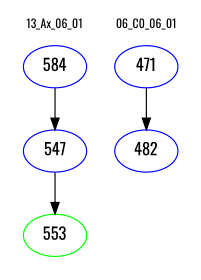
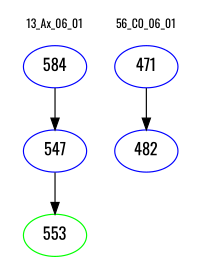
cluster "06_C0_06_01": label "06_C0_06_01" -> "56_C0_06_01"
